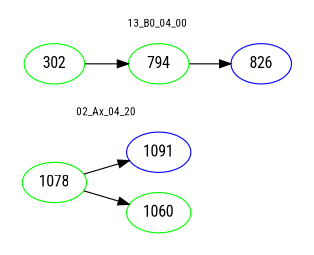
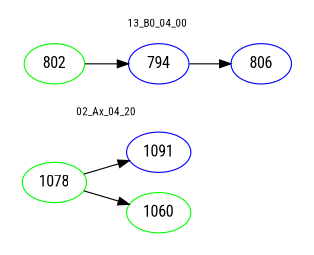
node "302": label "302" -> "802"
node "794": color green -> blue
node "826": label "826" -> "806"
